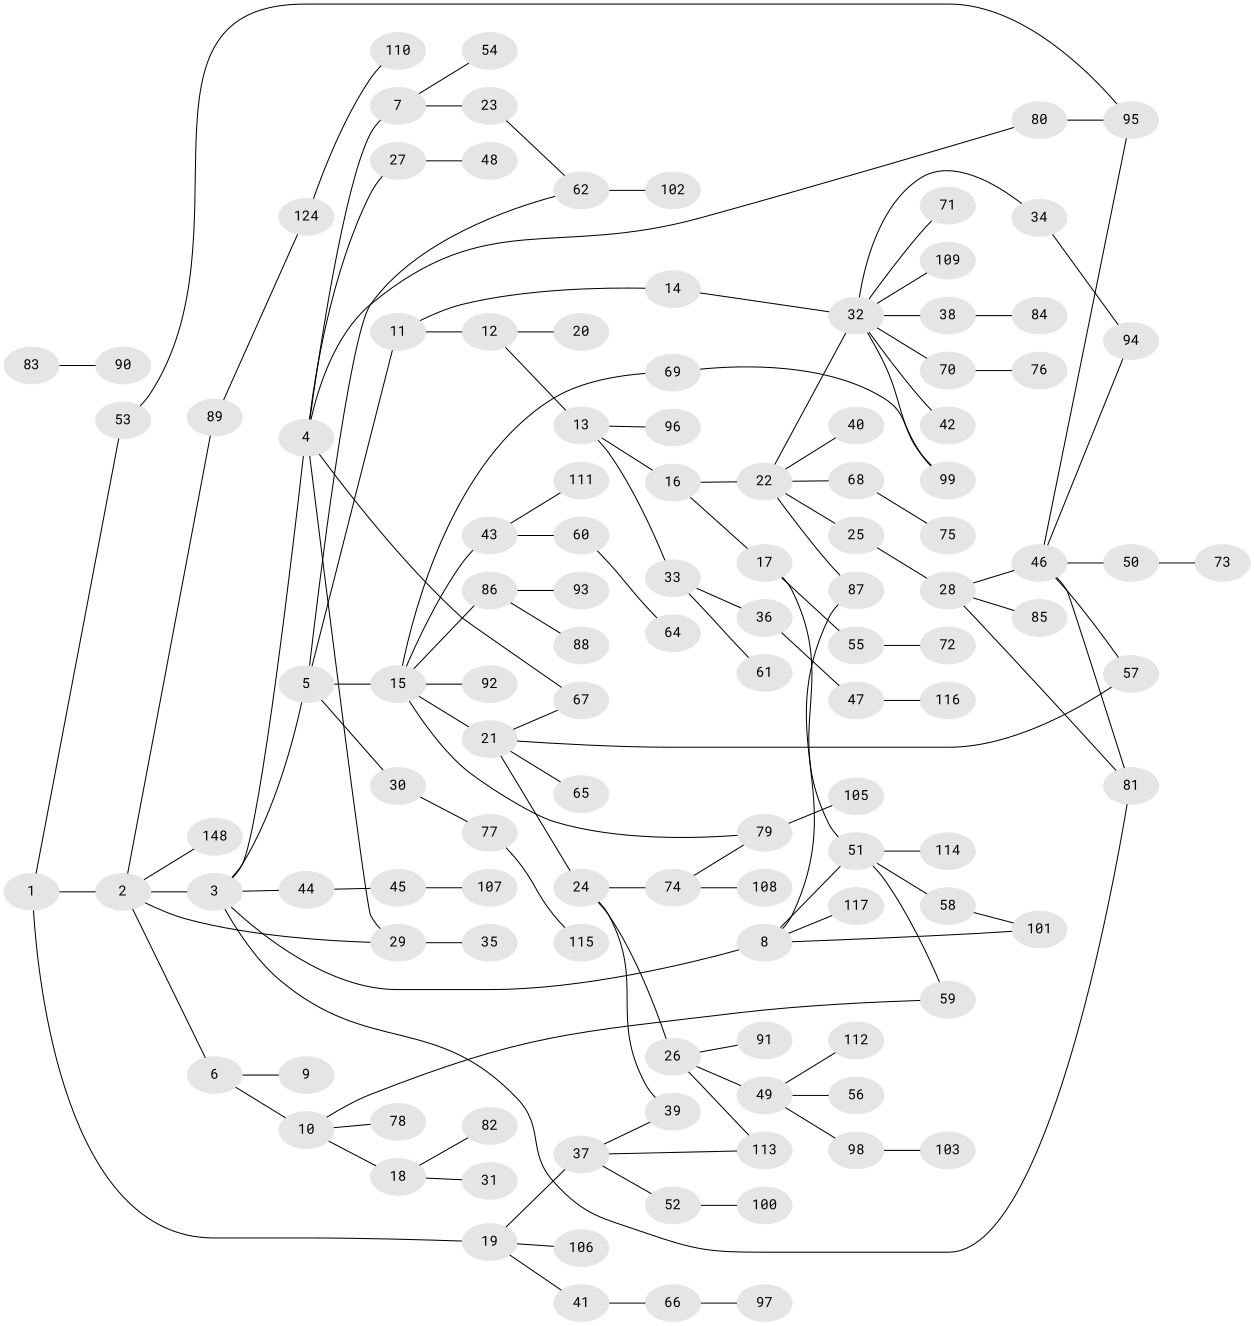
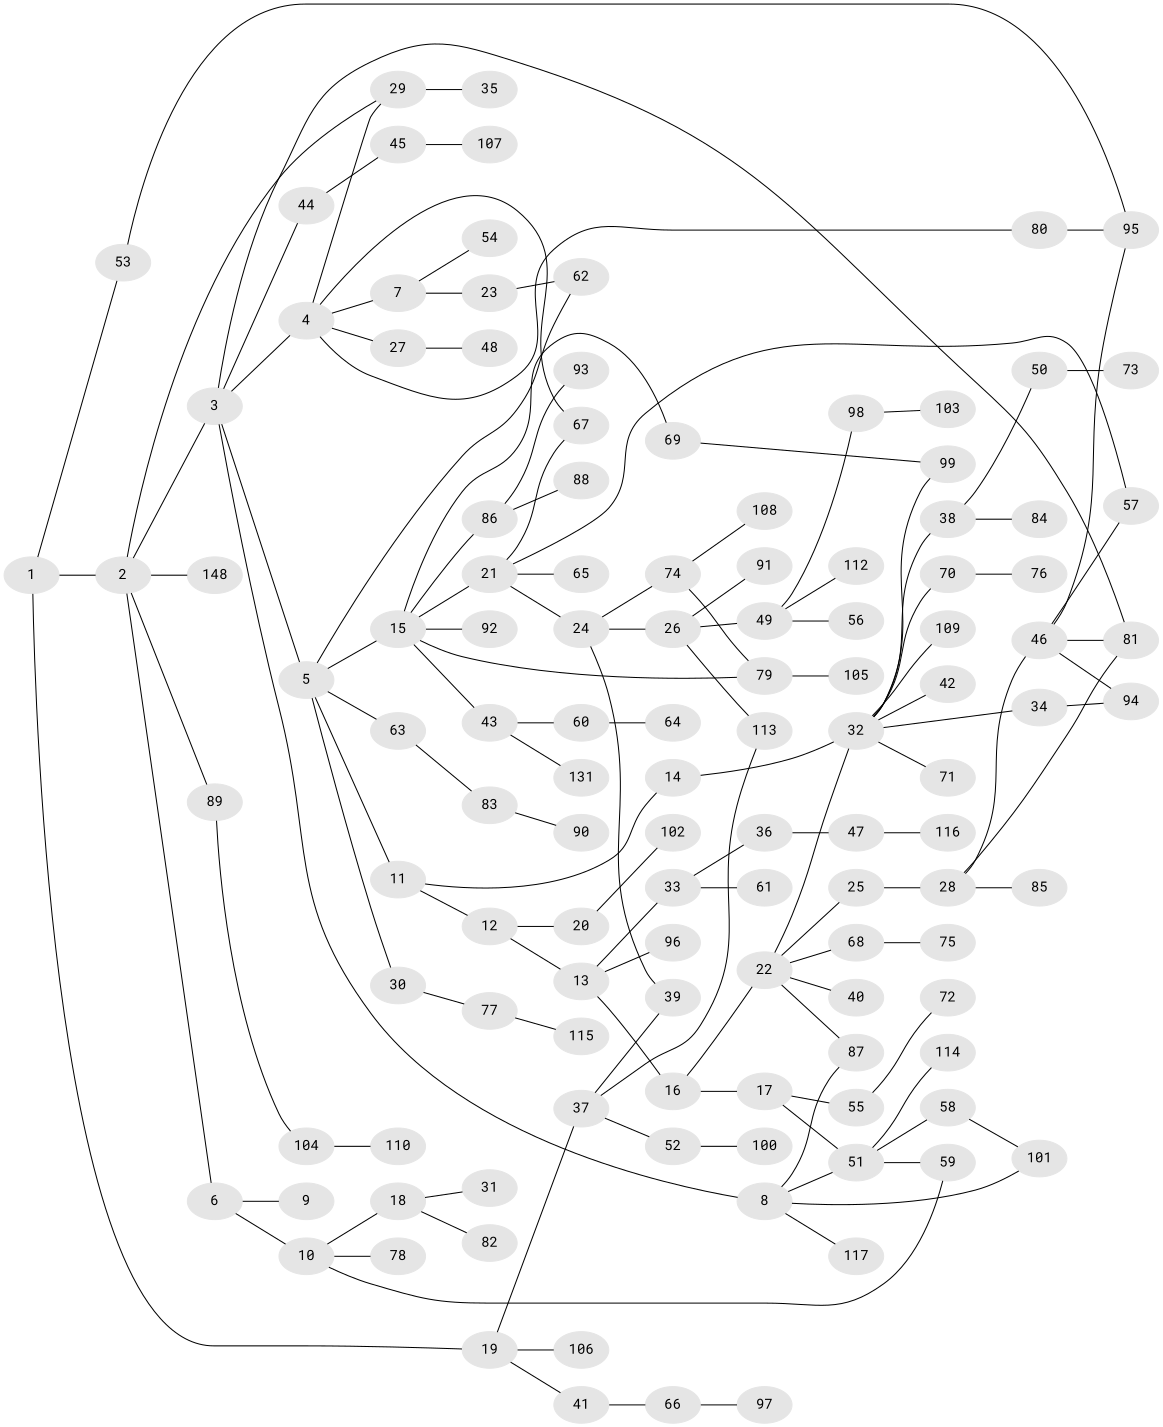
edge "62" -- "102": now "20" -- "102"
node "124": label "124" -> "104"
node "111": label "111" -> "131"
edge "46" -- "50": now "38" -- "50"
node "63": added
